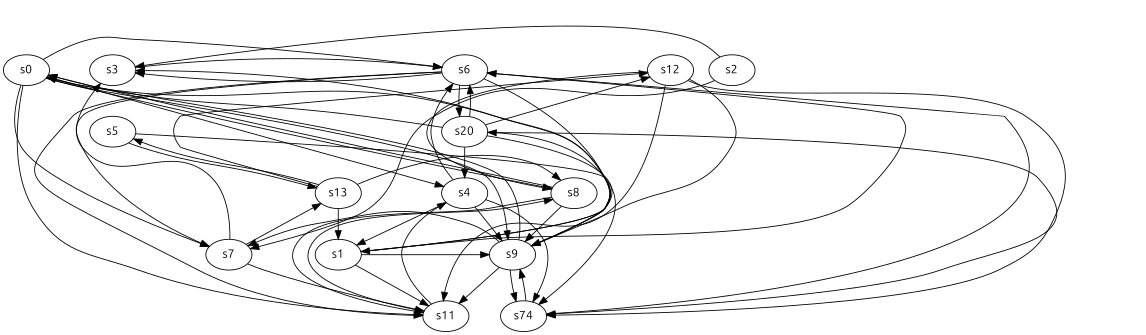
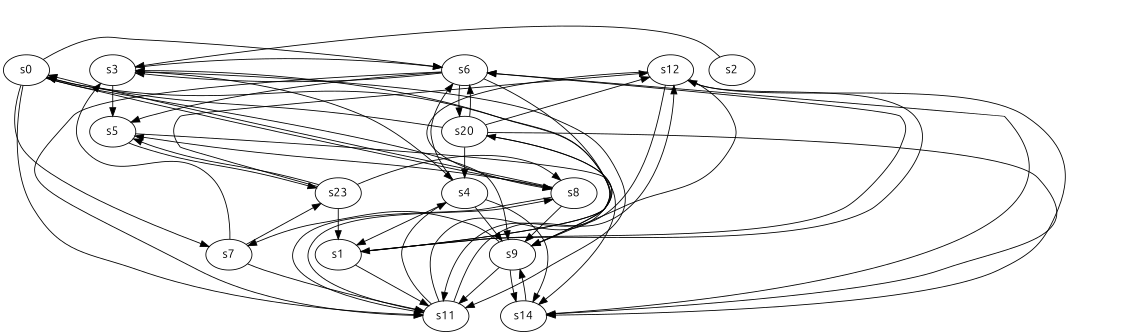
edge "s6" -> "s7": now "s6" -> "s5"
edge "s3" -> "s5": added
edge "s3" -> "s11": added
edge "s9" -> "s0": removed
edge "s0" -> "s4": now "s3" -> "s4"
edge "s2" -> "s7": removed
edge "s9" -> "s20": now "s11" -> "s20"
edge "s8" -> "s5": added
node "s13": label "s13" -> "s23"
edge "s11" -> "s12": added
edge "s1" -> "s9": now "s1" -> "s12"
node "s74": label "s74" -> "s14"
